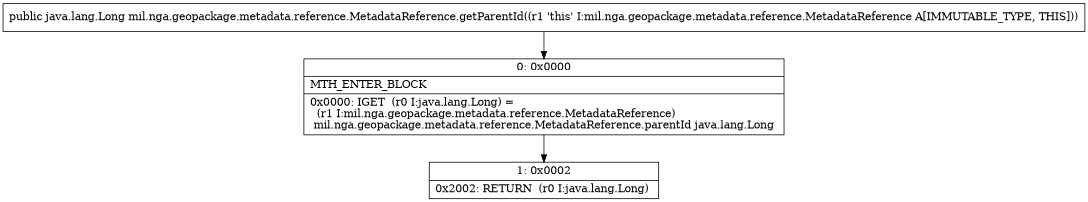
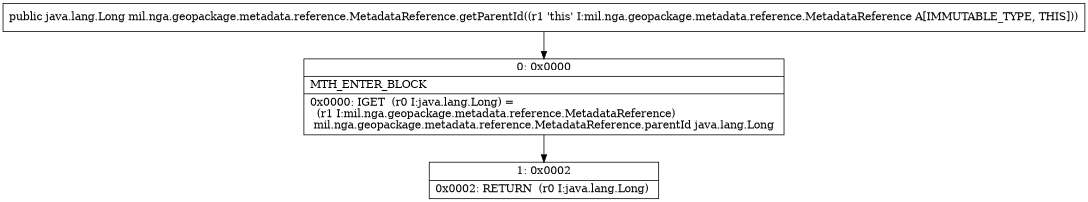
node "1: 0x0002": text "0x2002: RETURN  (r0 I:java.lang.Long)" -> "0x0002: RETURN  (r0 I:java.lang.Long)"
